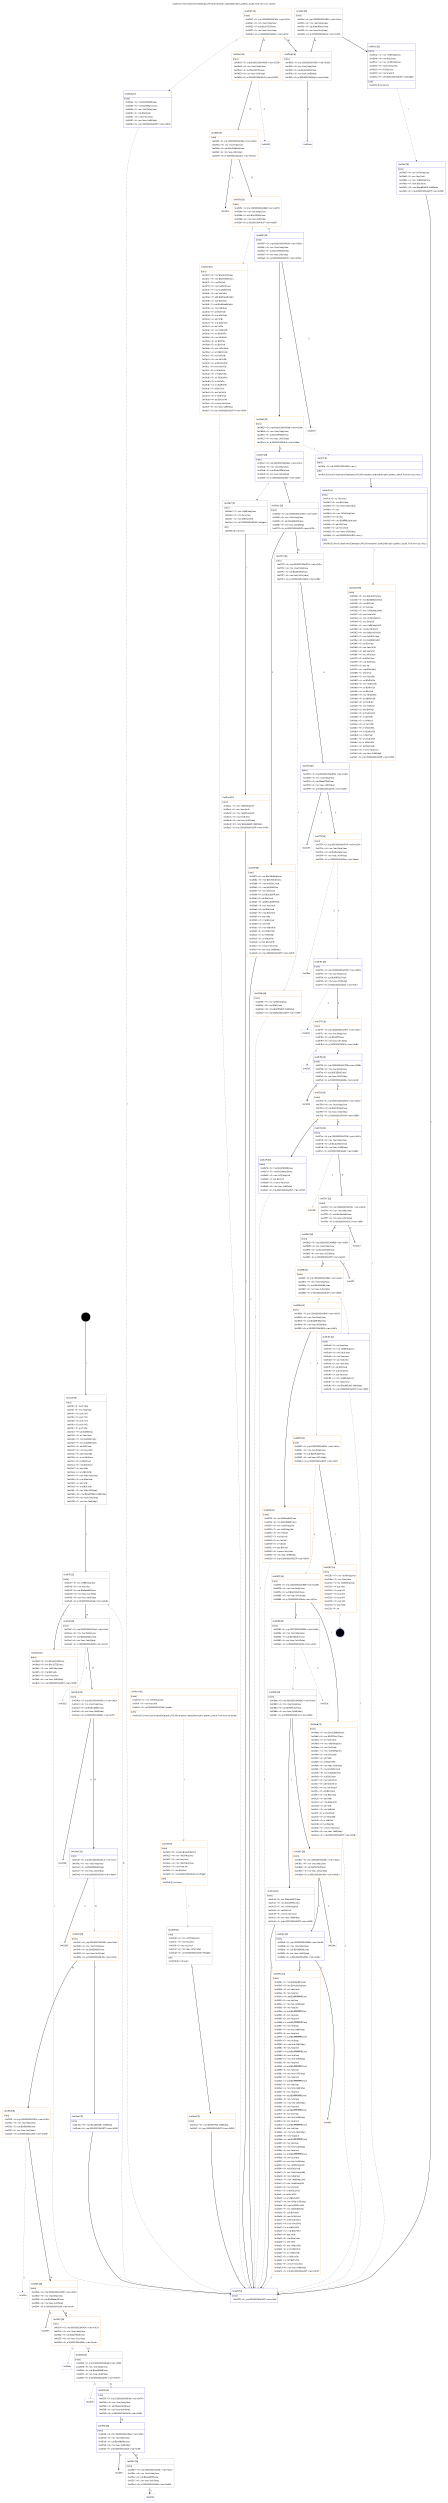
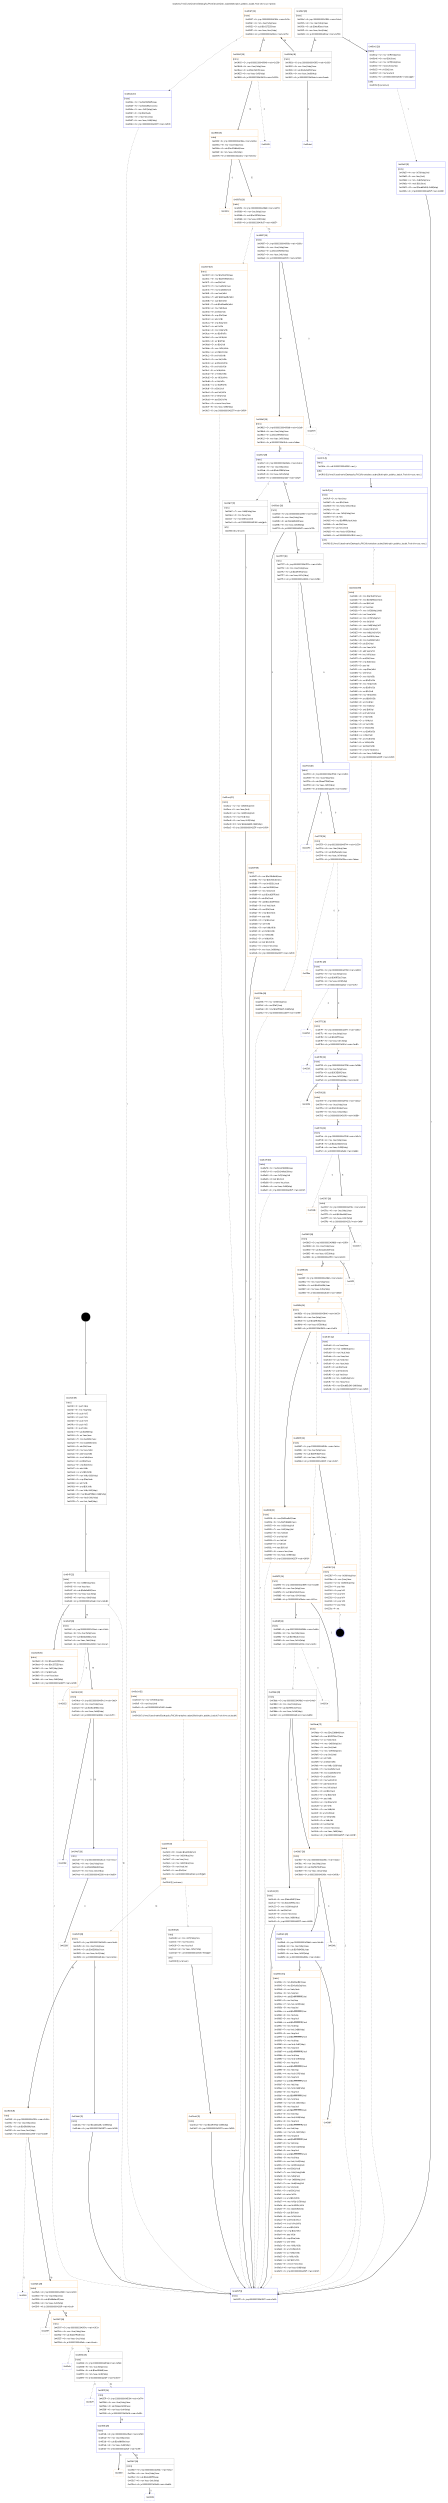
edge "0x401627 [28]" -> "0x40160b [28]": reversed
edge "0x4017af [28]" -> "0x401a78 [30]": removed, label "1"
edge "0x4014d7 [28]" -> "0x4014f3 [28]": now "0x401e19 [31]" -> "0x4014f3 [28]"
